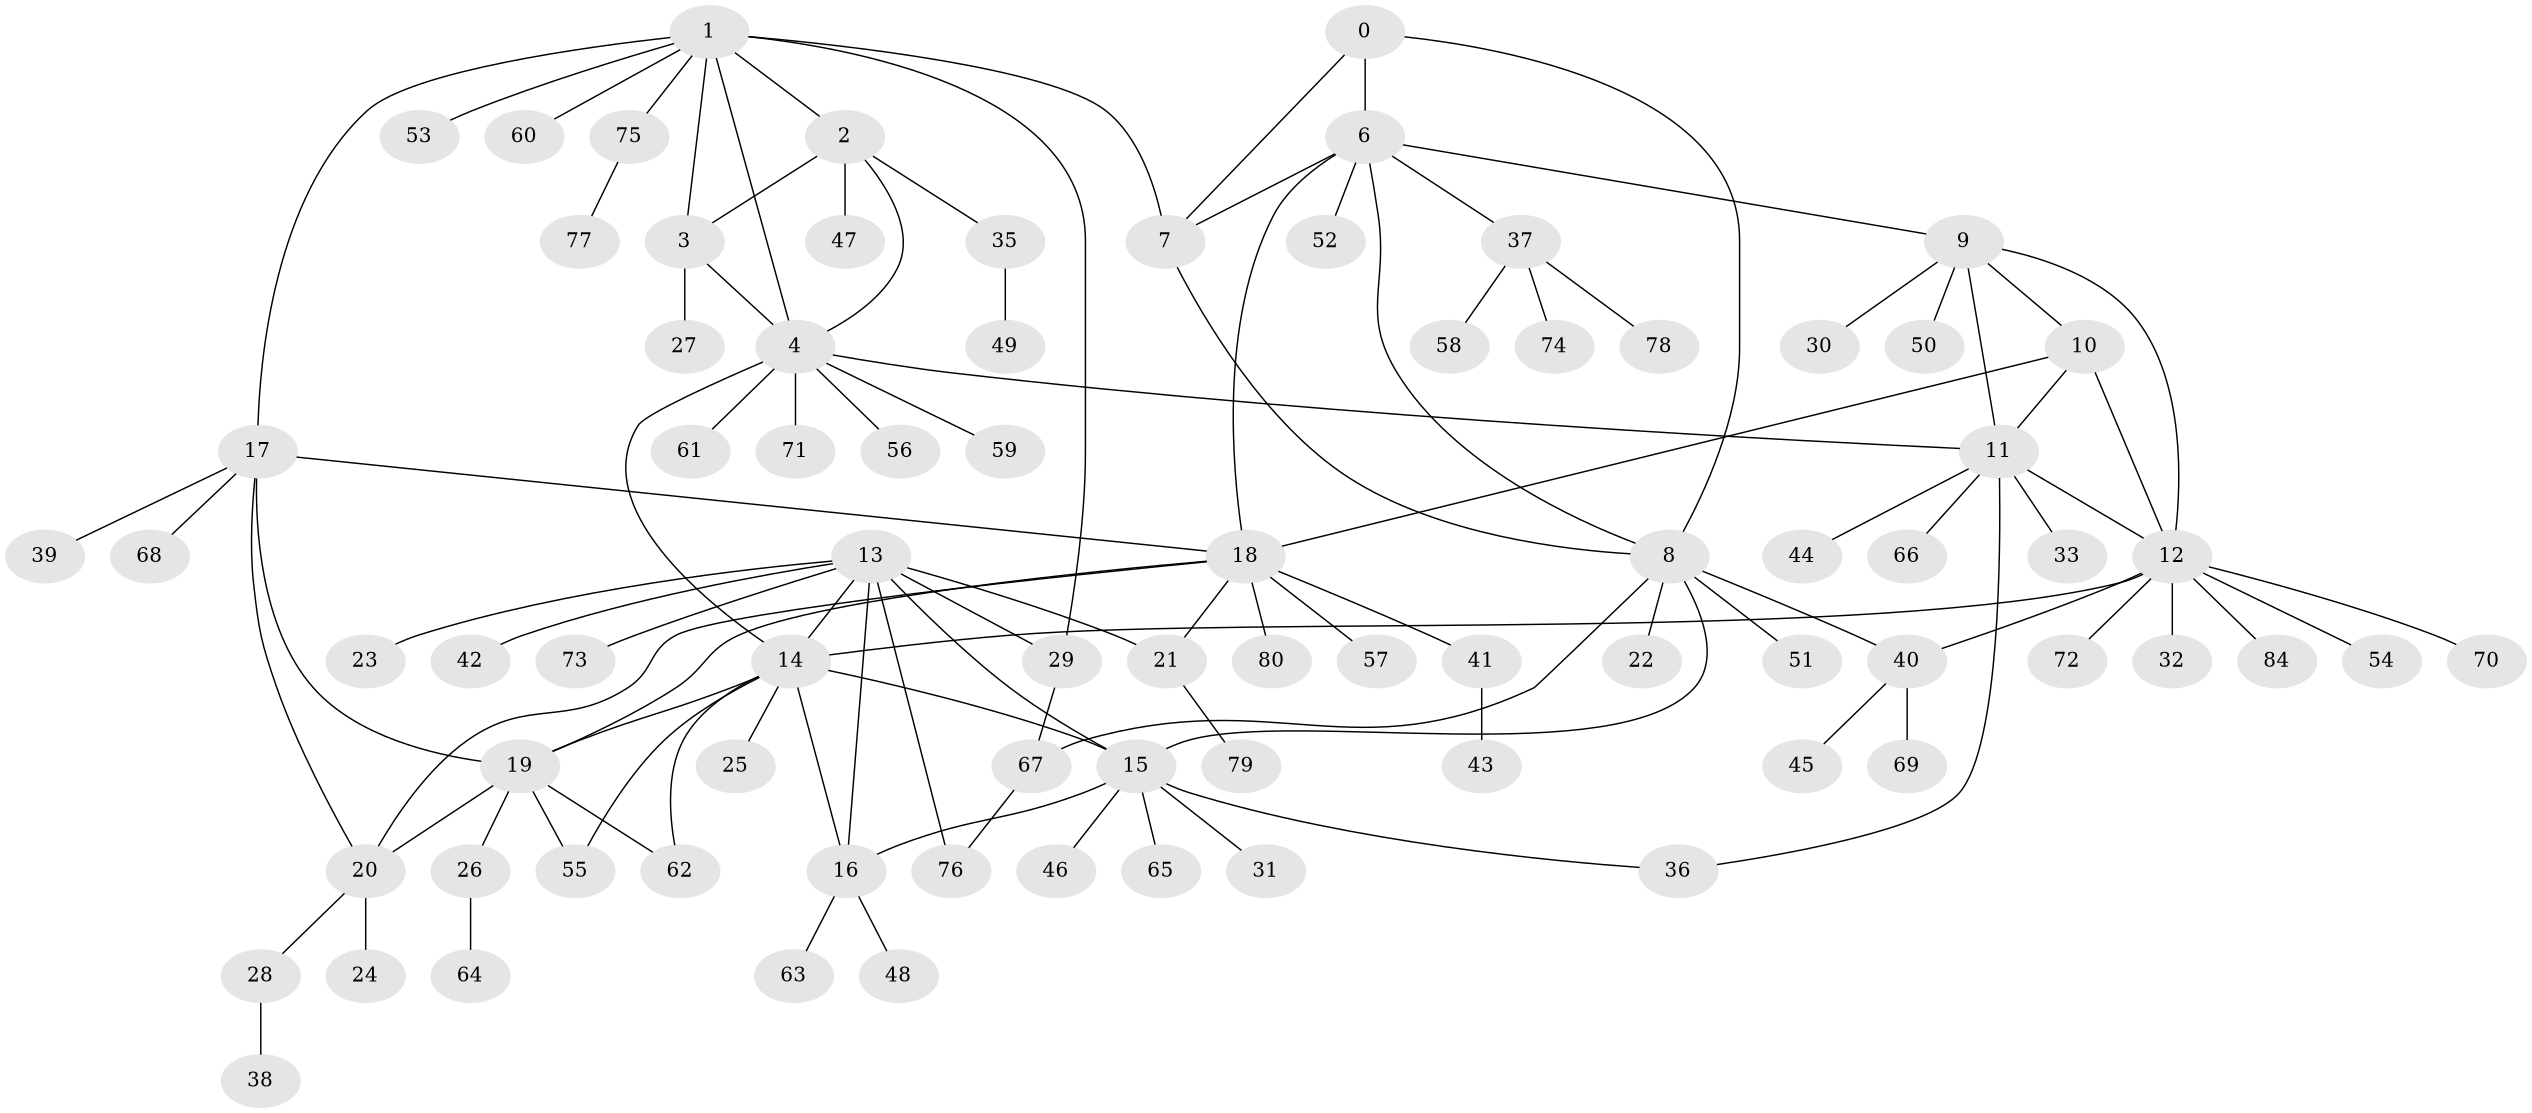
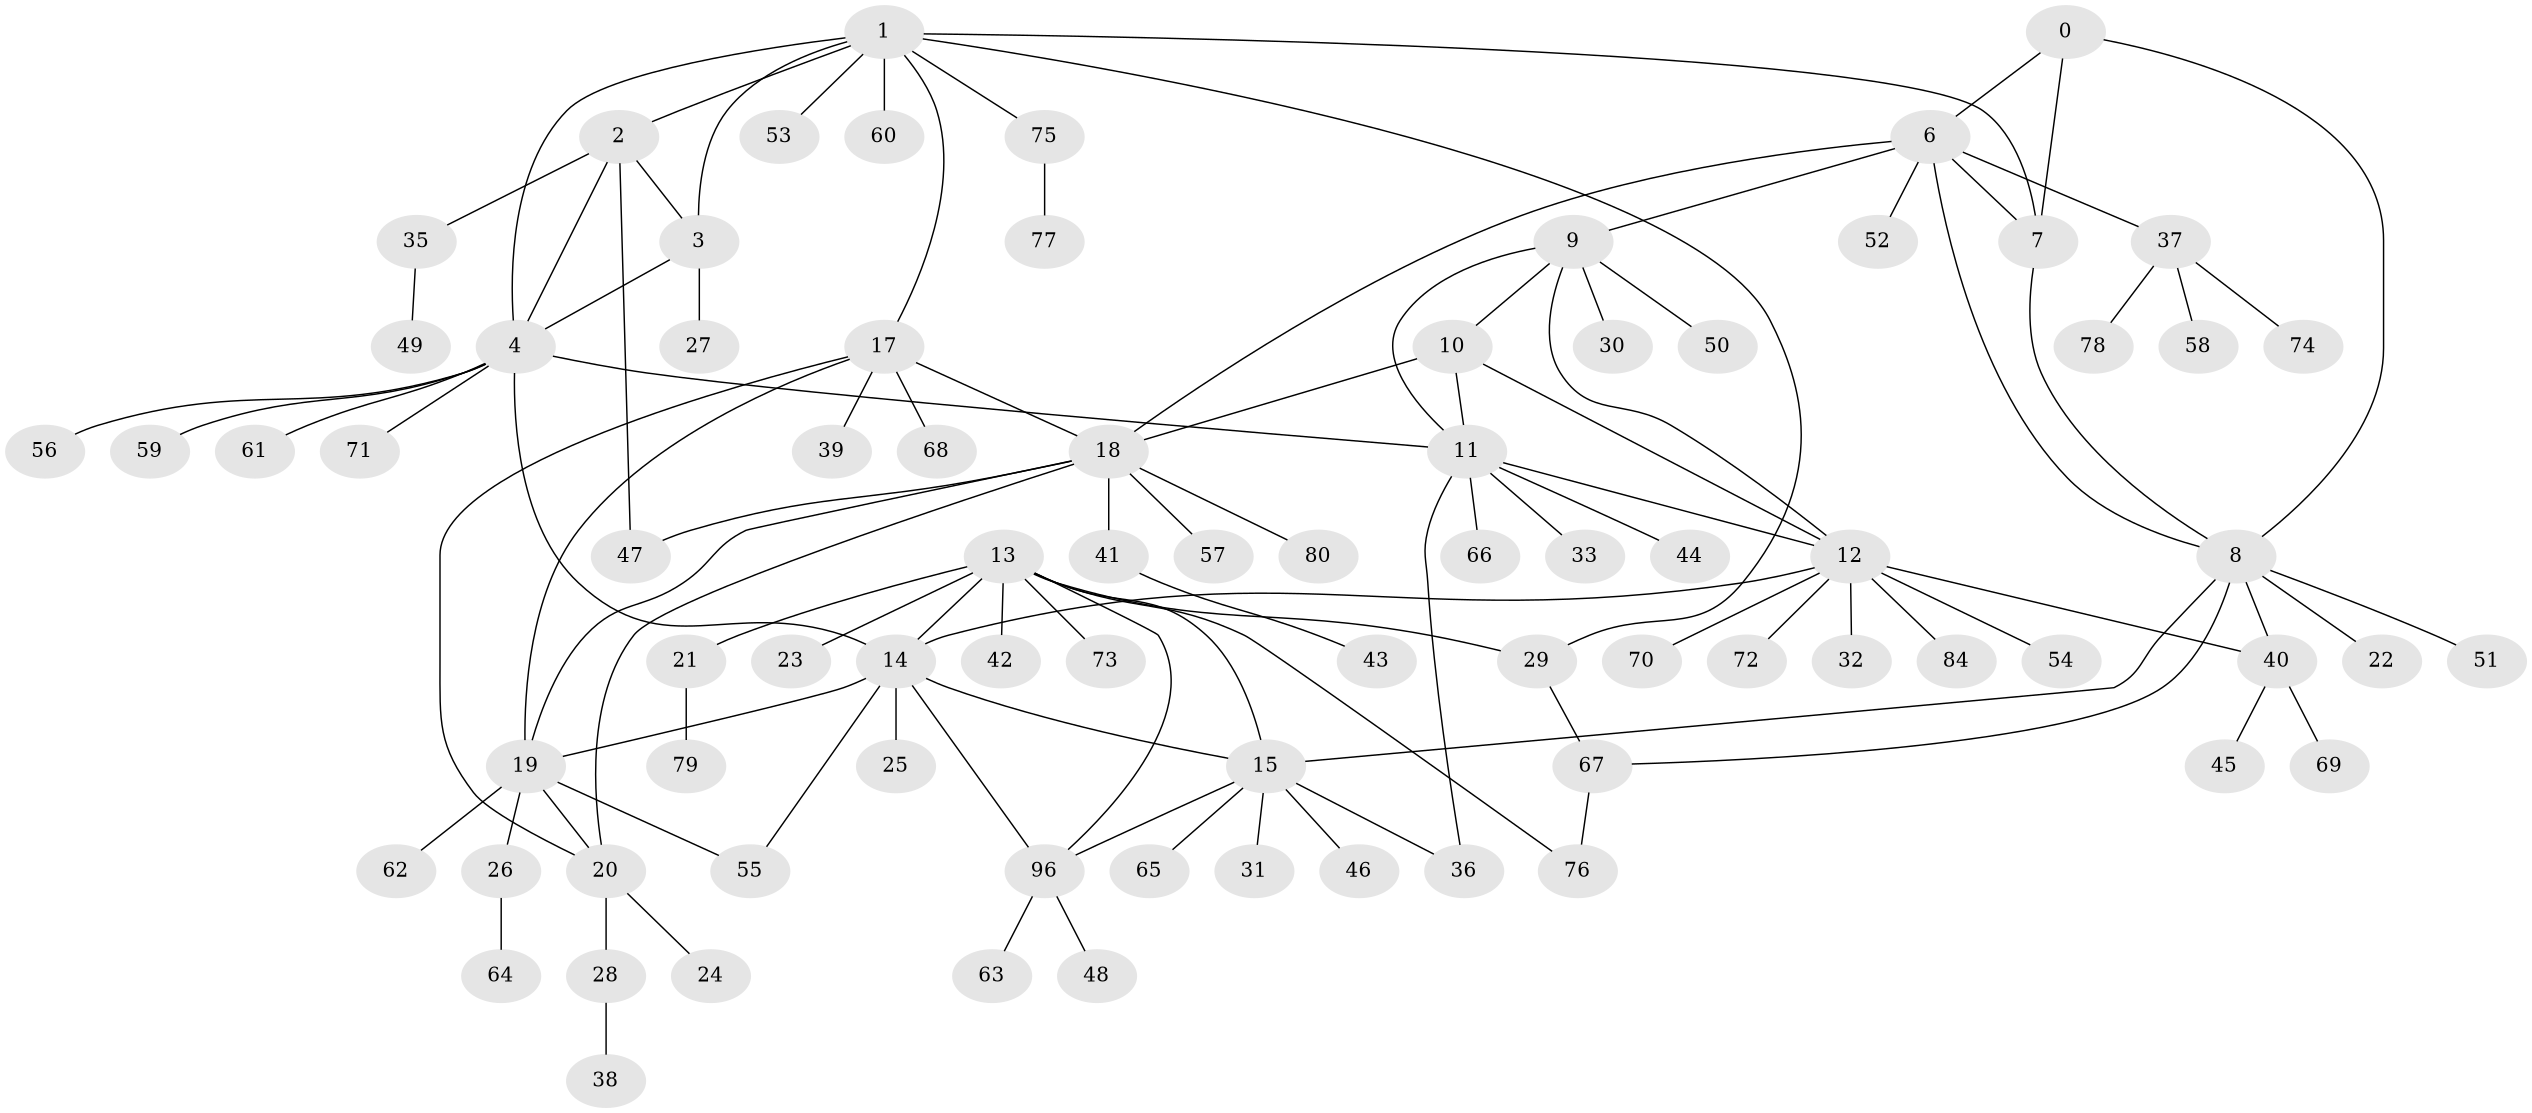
edge "18" -- "21": now "18" -- "47"
edge "14" -- "62": removed
node "16": label "16" -> "96"
